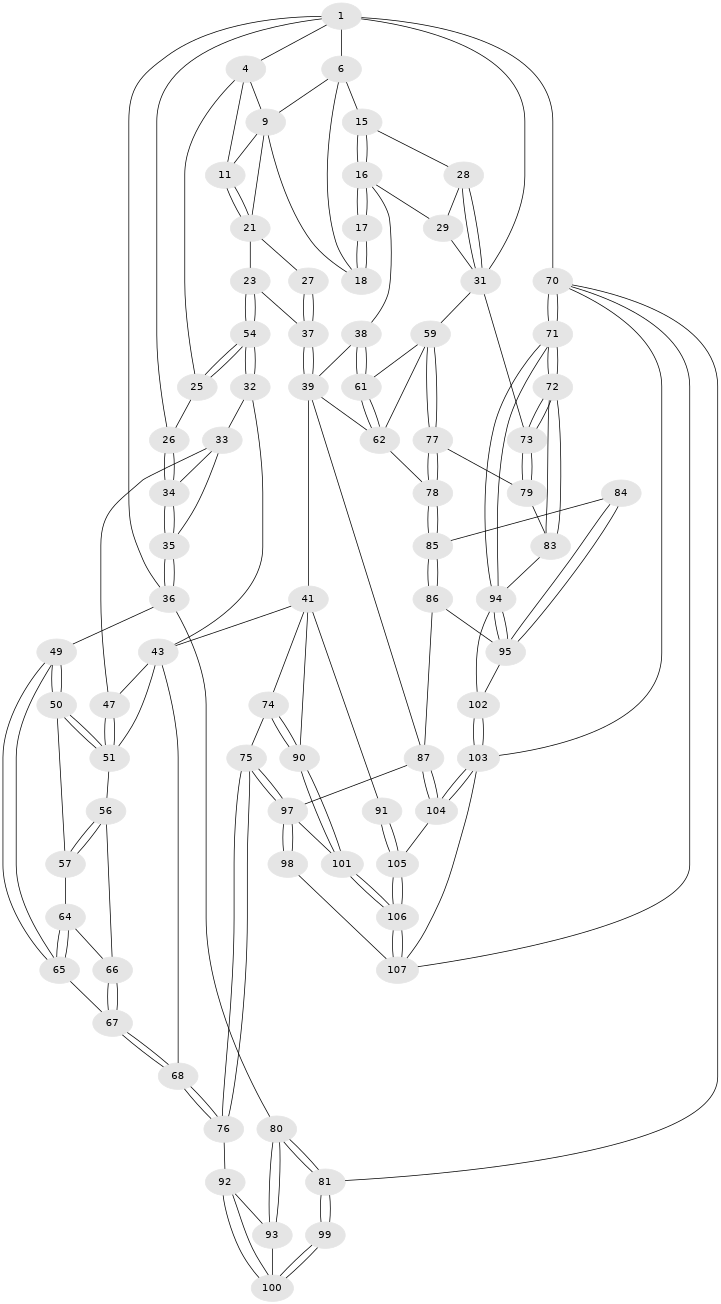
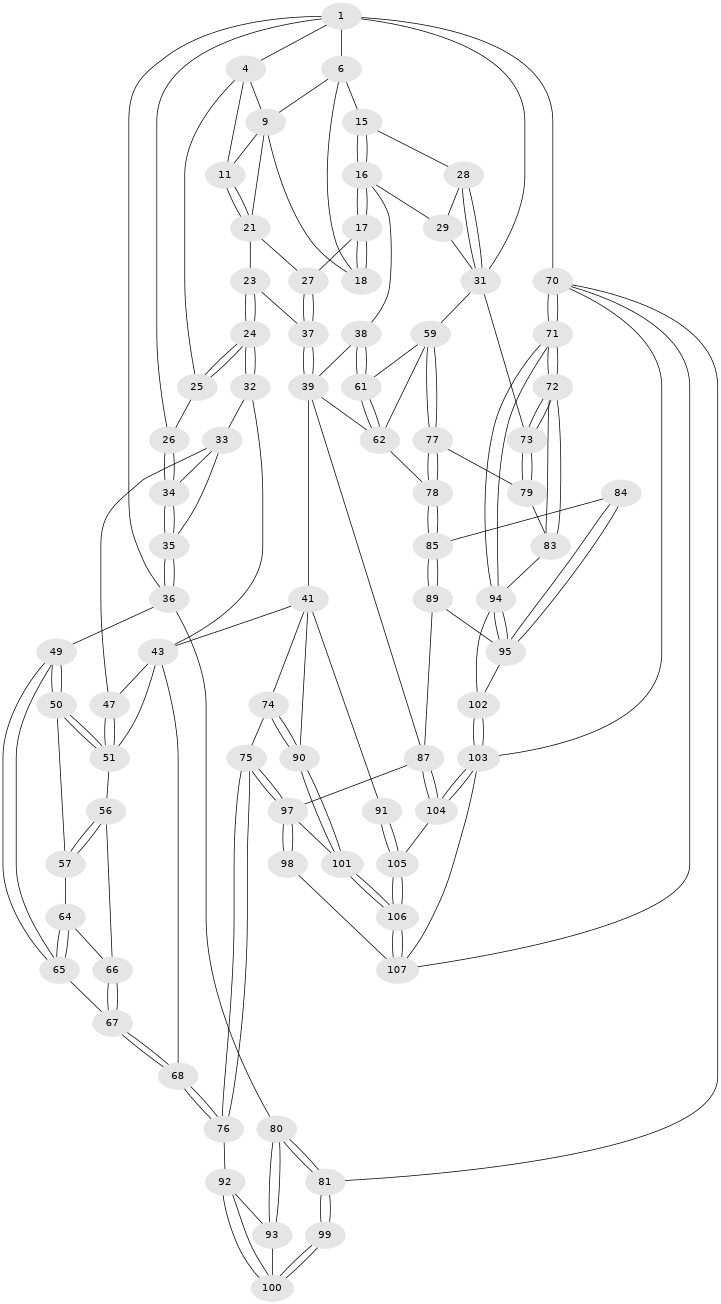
edge "17" -- "27": added
node "54": label "54" -> "24"
node "86": label "86" -> "89"
